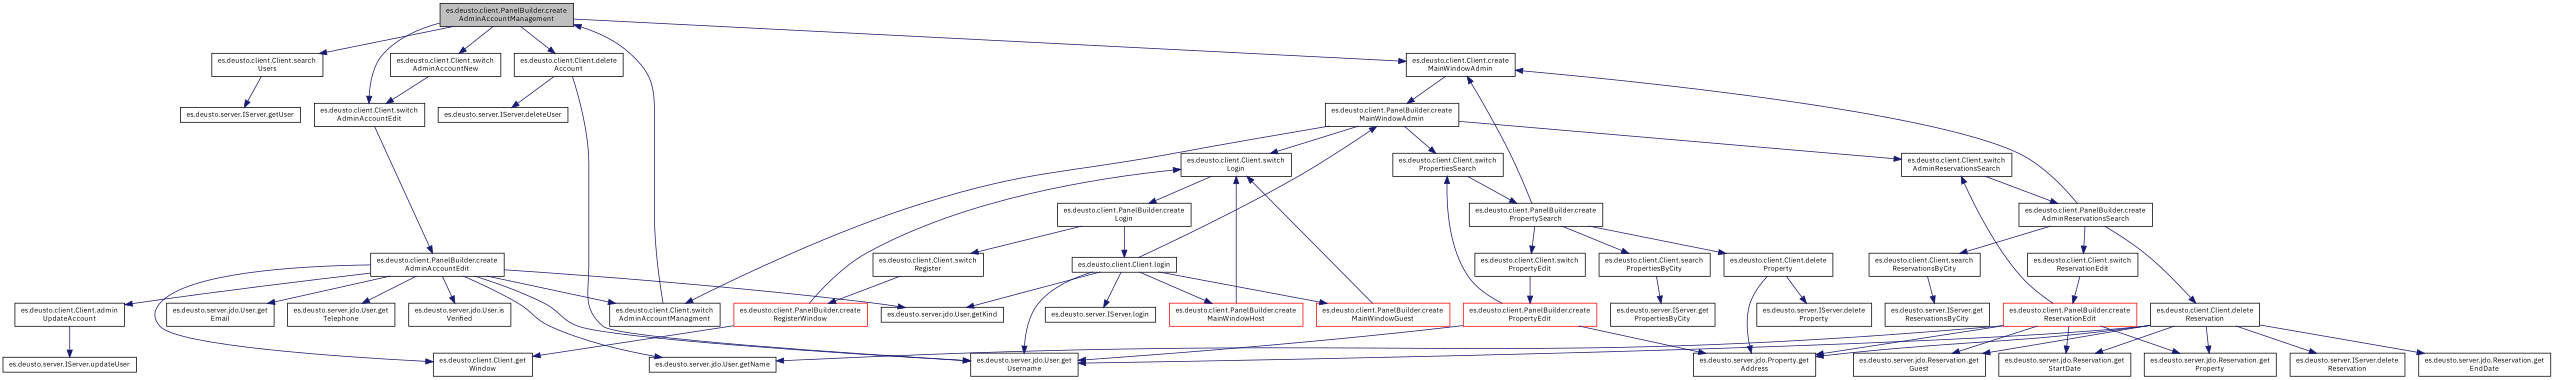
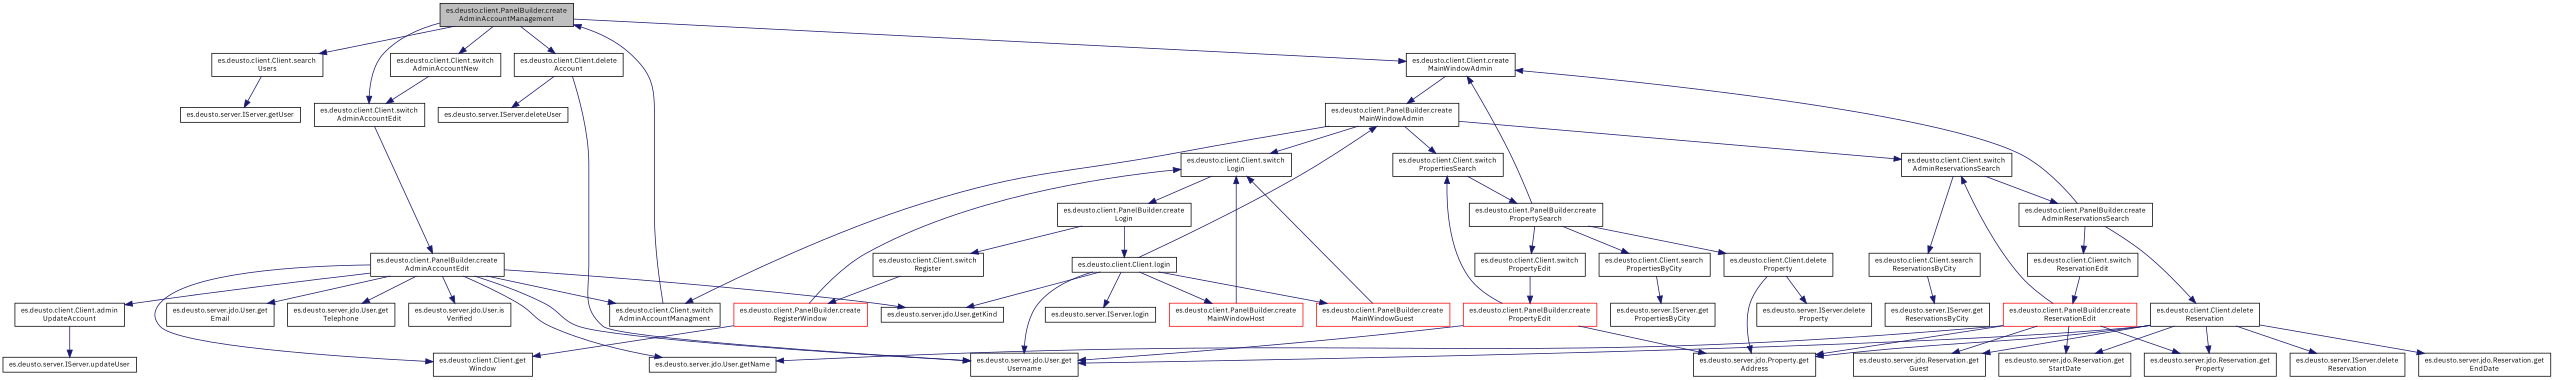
edge "es.deusto.client.PanelBuilder.create AdminReservationsSearch" -> "es.deusto.client.Client.search ReservationsByCity": now "es.deusto.client.Client.switch AdminReservationsSearch" -> "es.deusto.client.Client.search ReservationsByCity"
